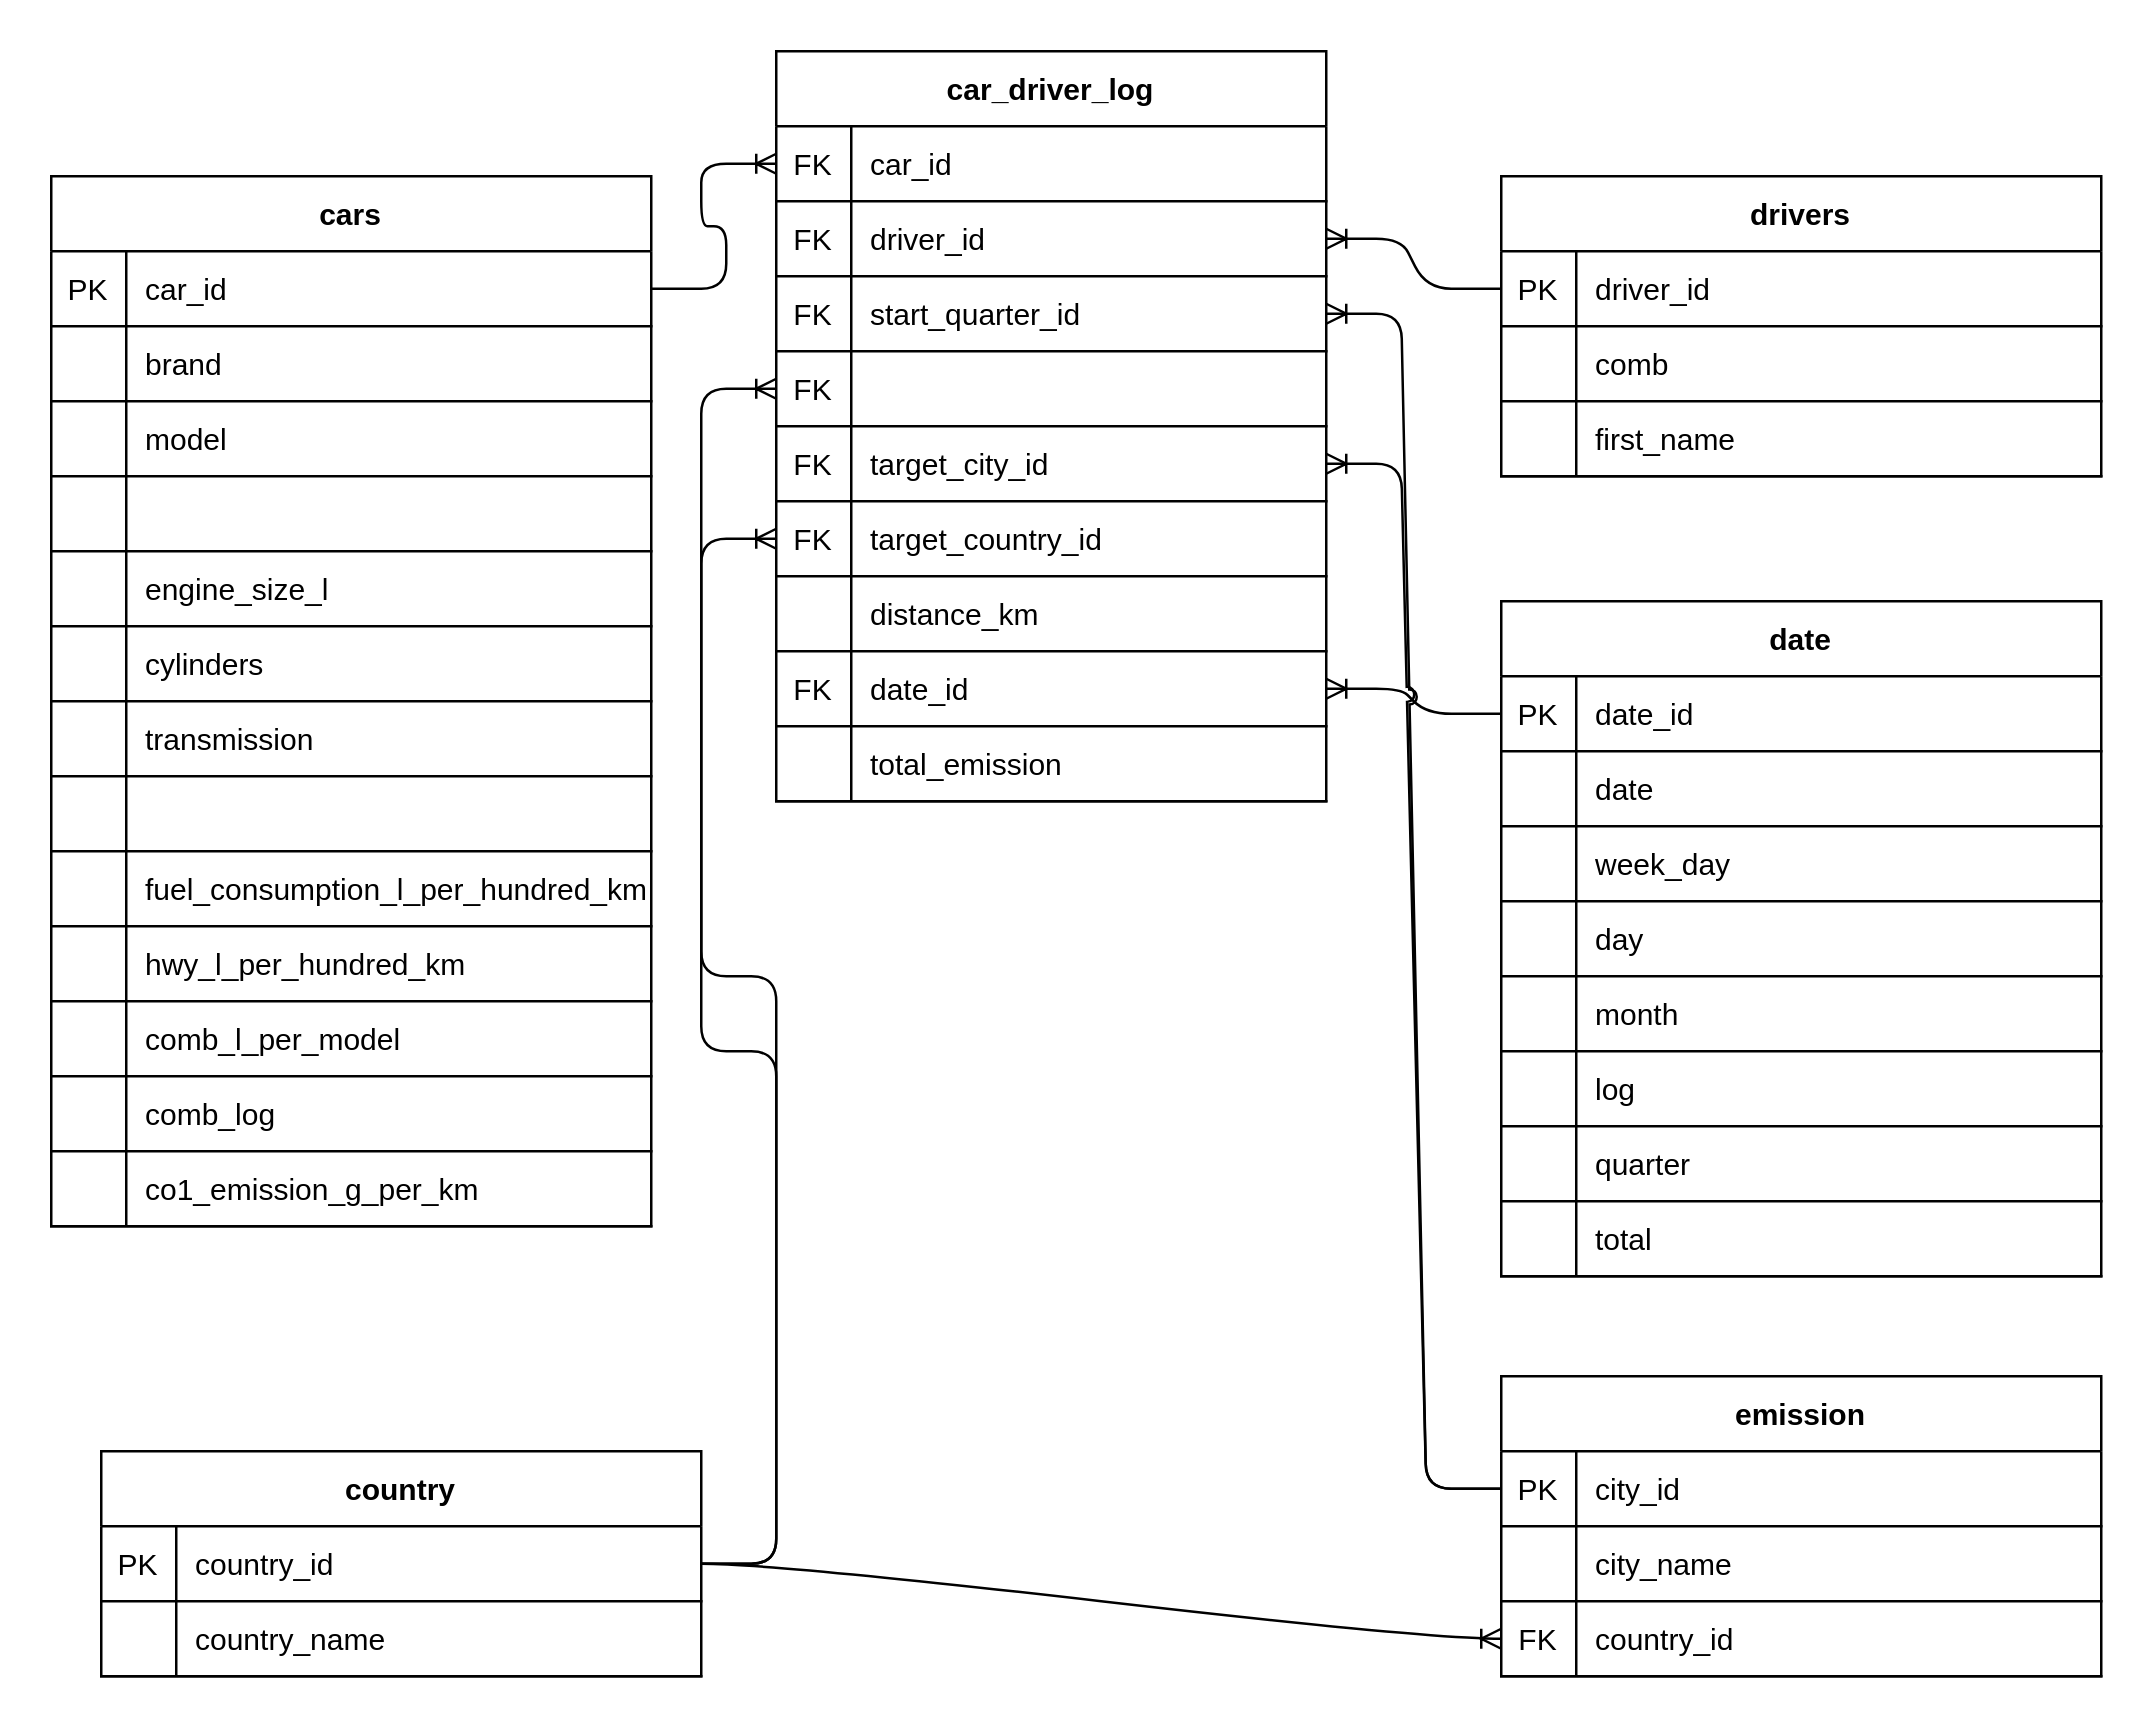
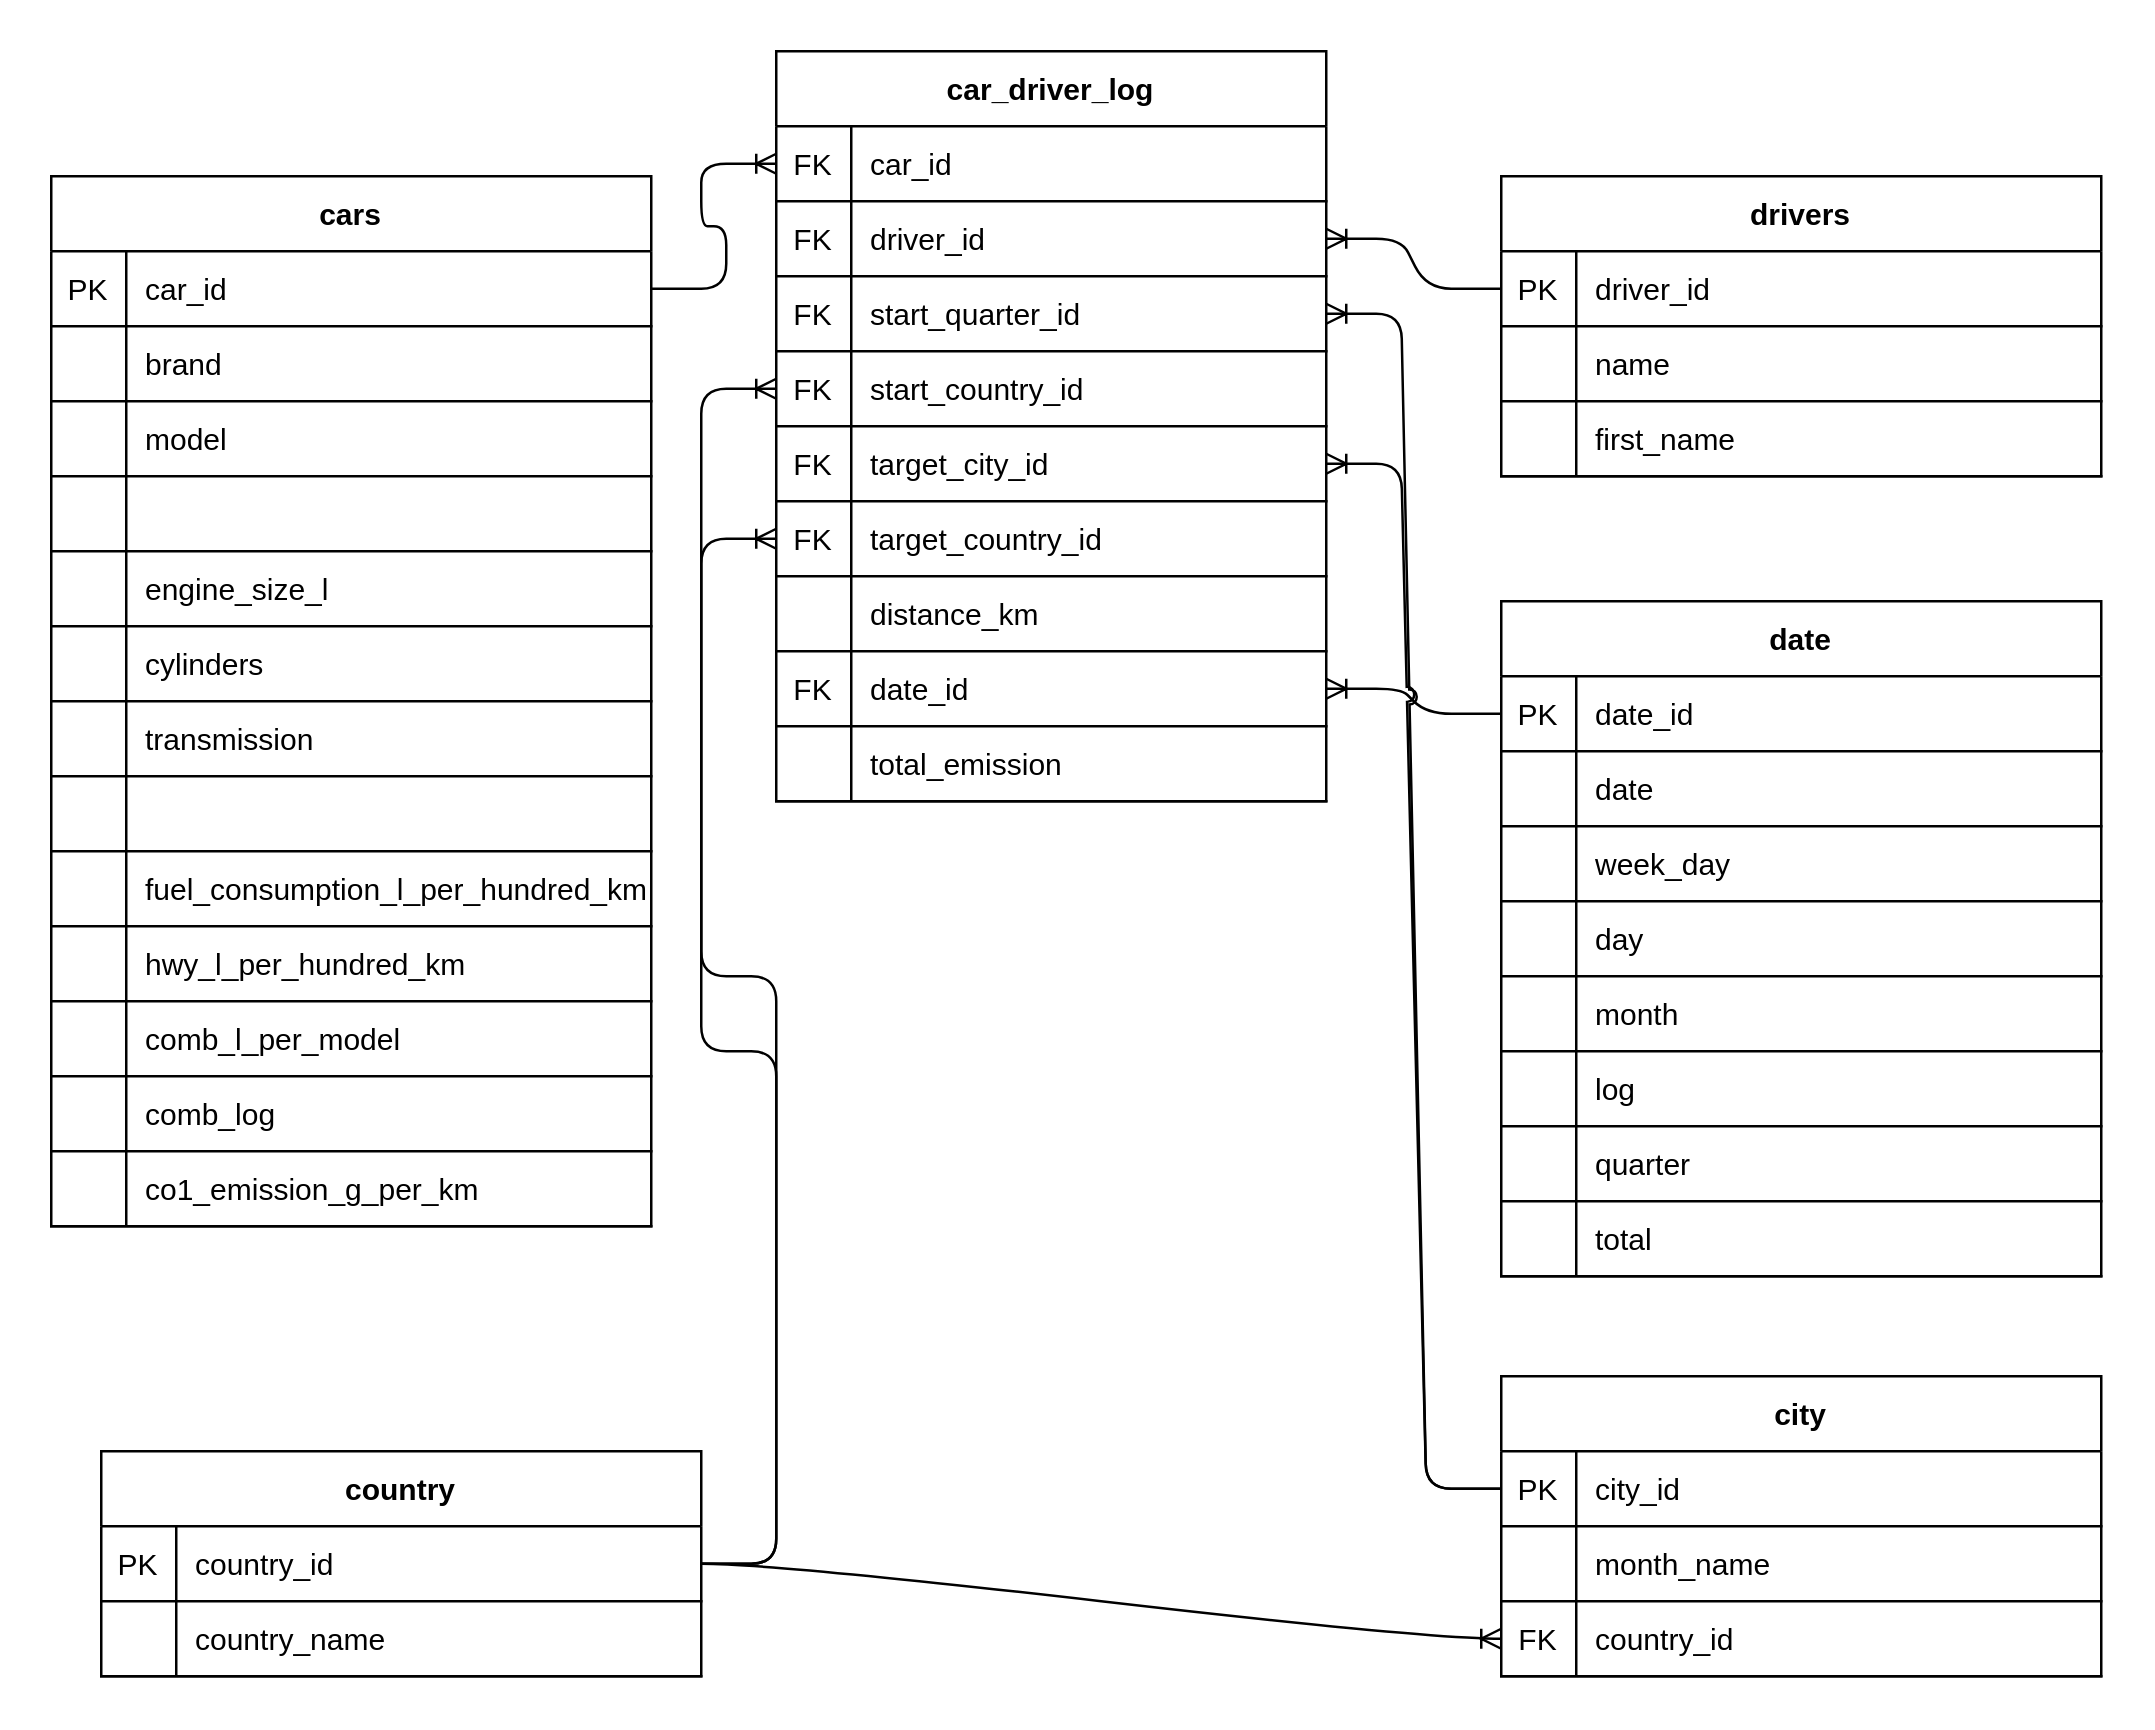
node "comb": label "comb" -> "name"
node "start_country_id": added
node "emission": label "emission" -> "city"
node "city_name": label "city_name" -> "month_name"
